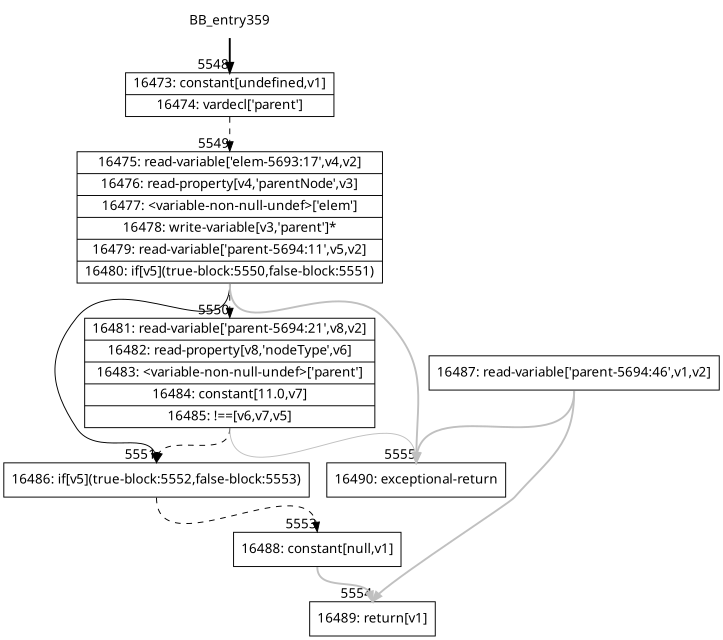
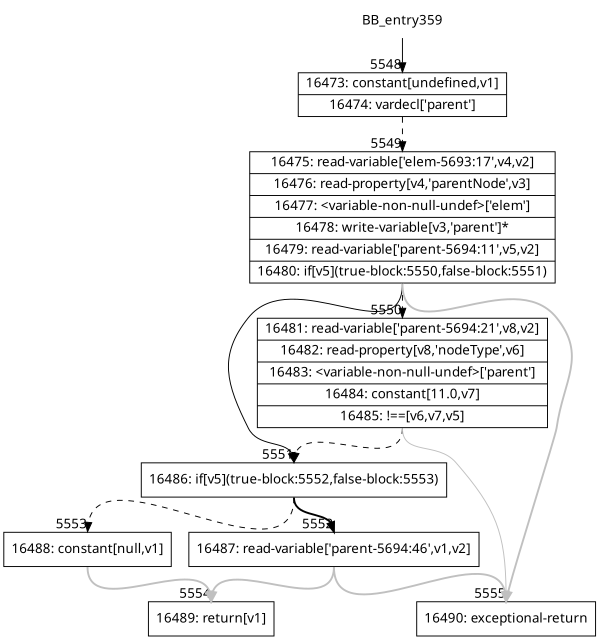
edge "BB_entry359" -> "16473: constant[undefined,v1]": style bold -> solid
edge "16486: if[v5](true-block:5552,false-block:5553)" -> "16487: read-variable['parent-5694:46',v1,v2]": added
